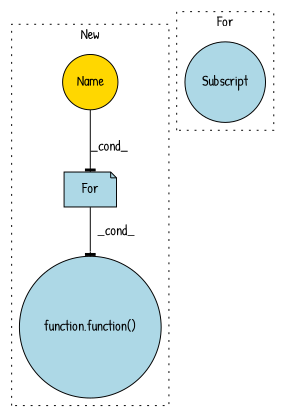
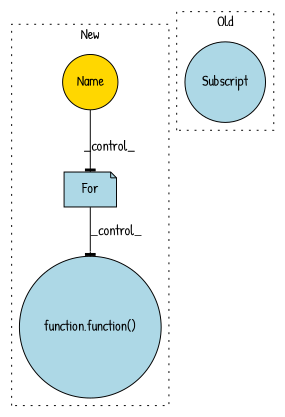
cluster "For": label "For" -> "Old"
edge "Name" -> "For": label "_cond_" -> "_control_"
edge "For" -> "function.function()": label "_cond_" -> "_control_"
